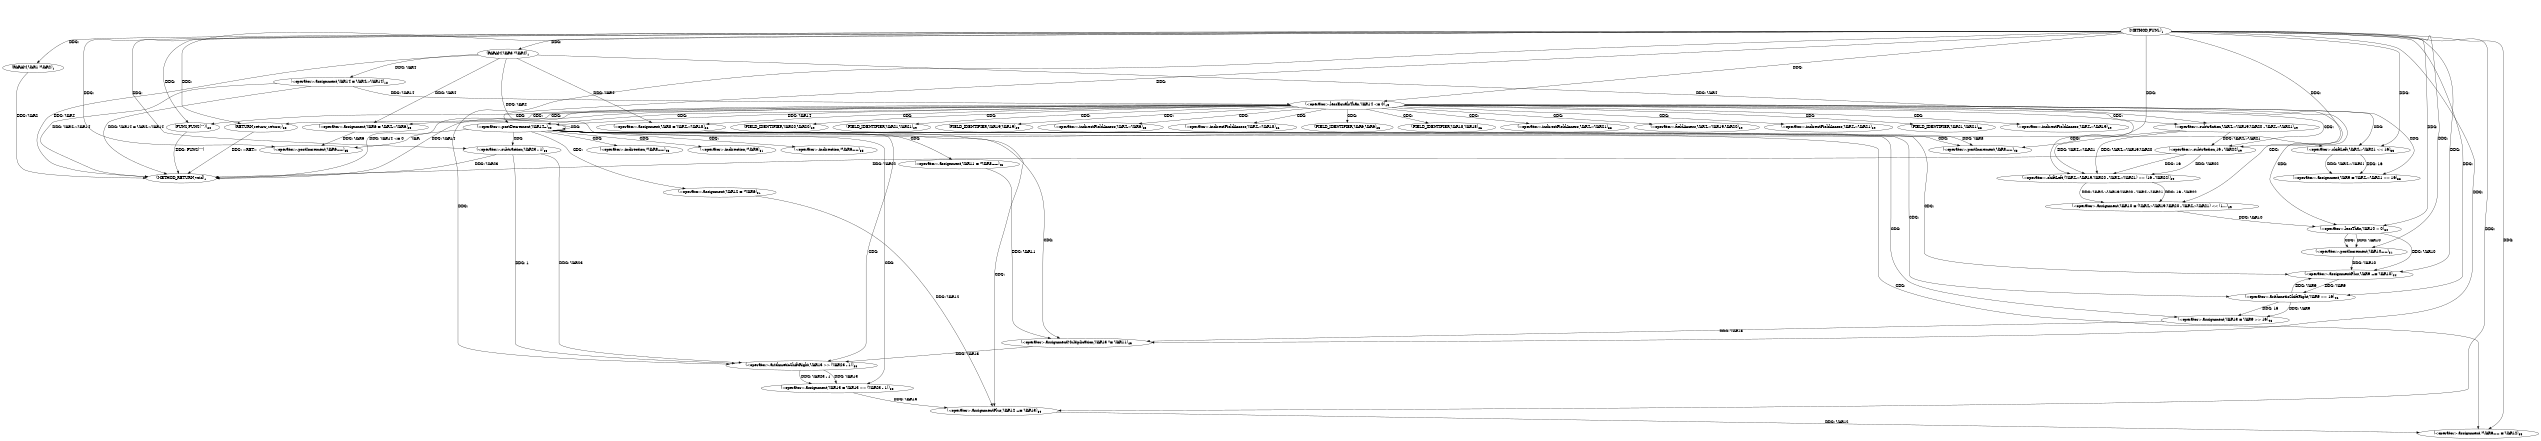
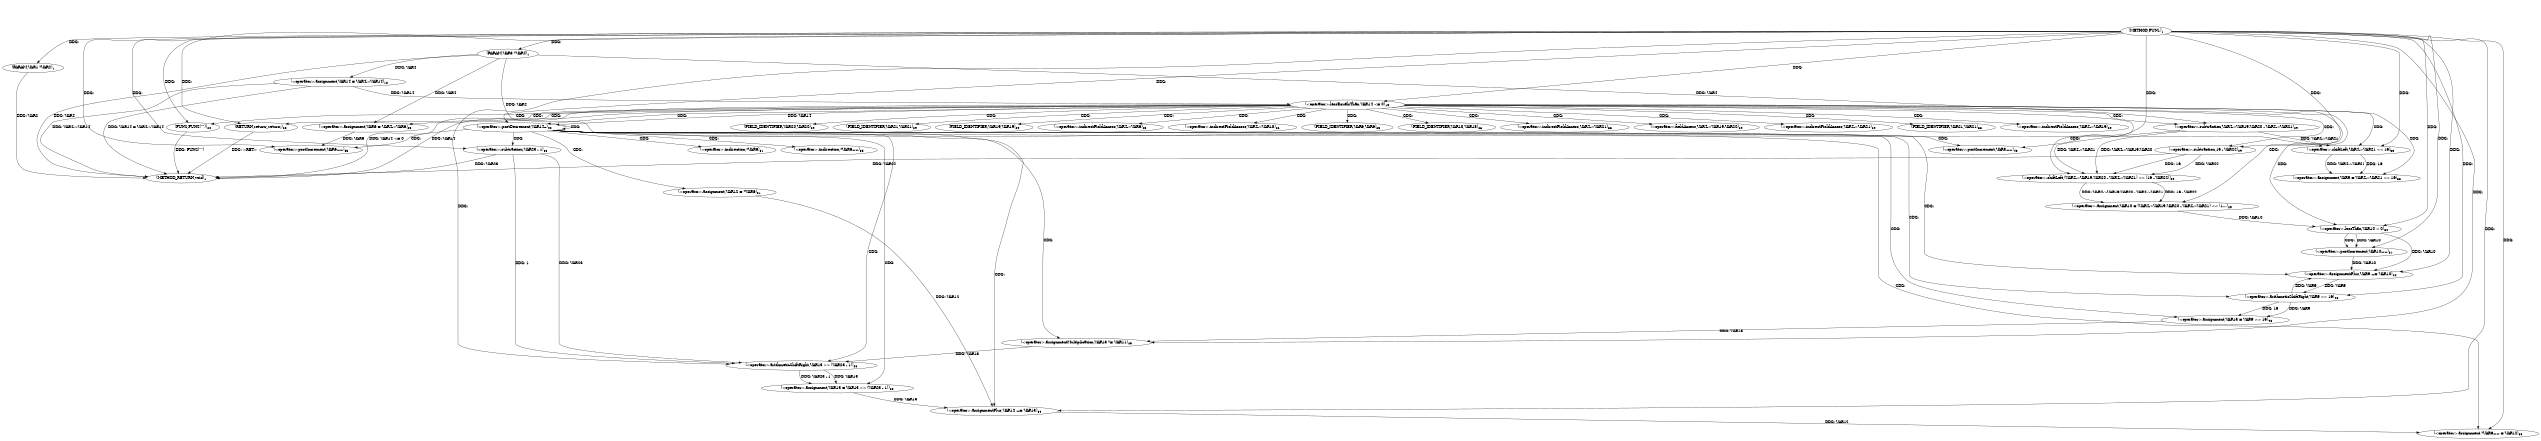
node "(<operator>.assignment,VAR8 = VAR4->VAR18)": removed
edge "(<operator>.subtraction,VAR4->VAR19.VAR20 - VAR4->VAR21)" -> "(<operator>.subtraction,16 - VAR22)": now "(<operator>.subtraction,VAR4->VAR19.VAR20 - VAR4->VAR21)" -> "(<operator>.shiftLeft,VAR4->VAR21 << 16)"
edge "(<operator>.postDecrement,VAR14--)" -> "(<operator>.postIncrement,VAR6++)": label "VAR: " -> "CDG: "
node "(<operator>.indirection,*VAR8++)": removed
node "(<operator>.assignment,VAR11 = *VAR8++)": removed
